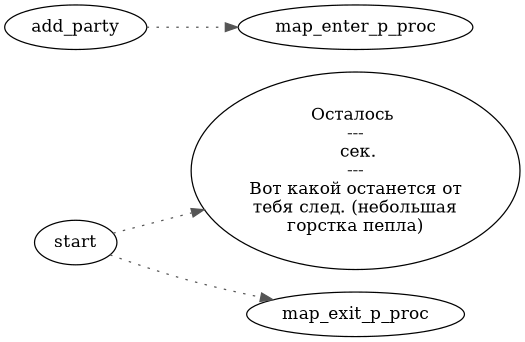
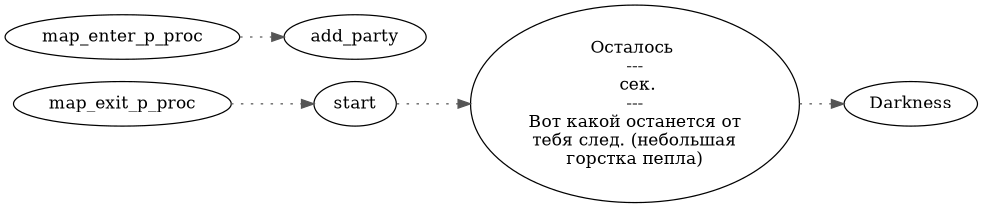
edge "add_party" -> "map_enter_p_proc": reversed
node "Darkness": added
edge "start" -> "map_exit_p_proc": reversed
